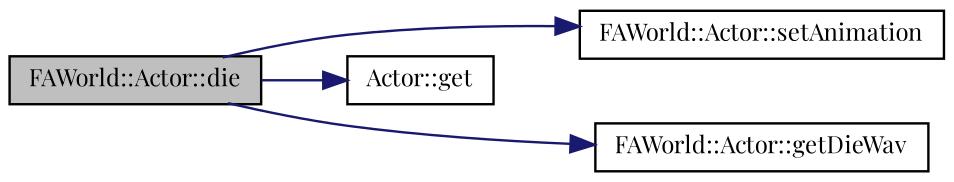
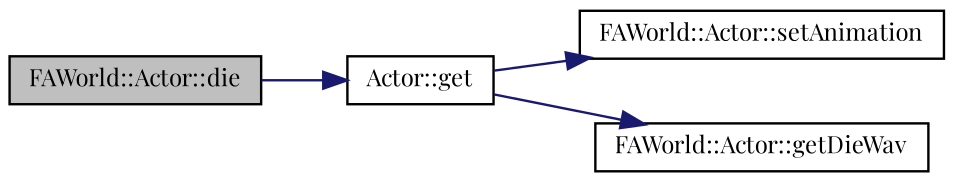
edge "FAWorld::Actor::die" -> "FAWorld::Actor::setAnimation": now "Actor::get" -> "FAWorld::Actor::setAnimation"
edge "FAWorld::Actor::die" -> "FAWorld::Actor::getDieWav": now "Actor::get" -> "FAWorld::Actor::getDieWav"
